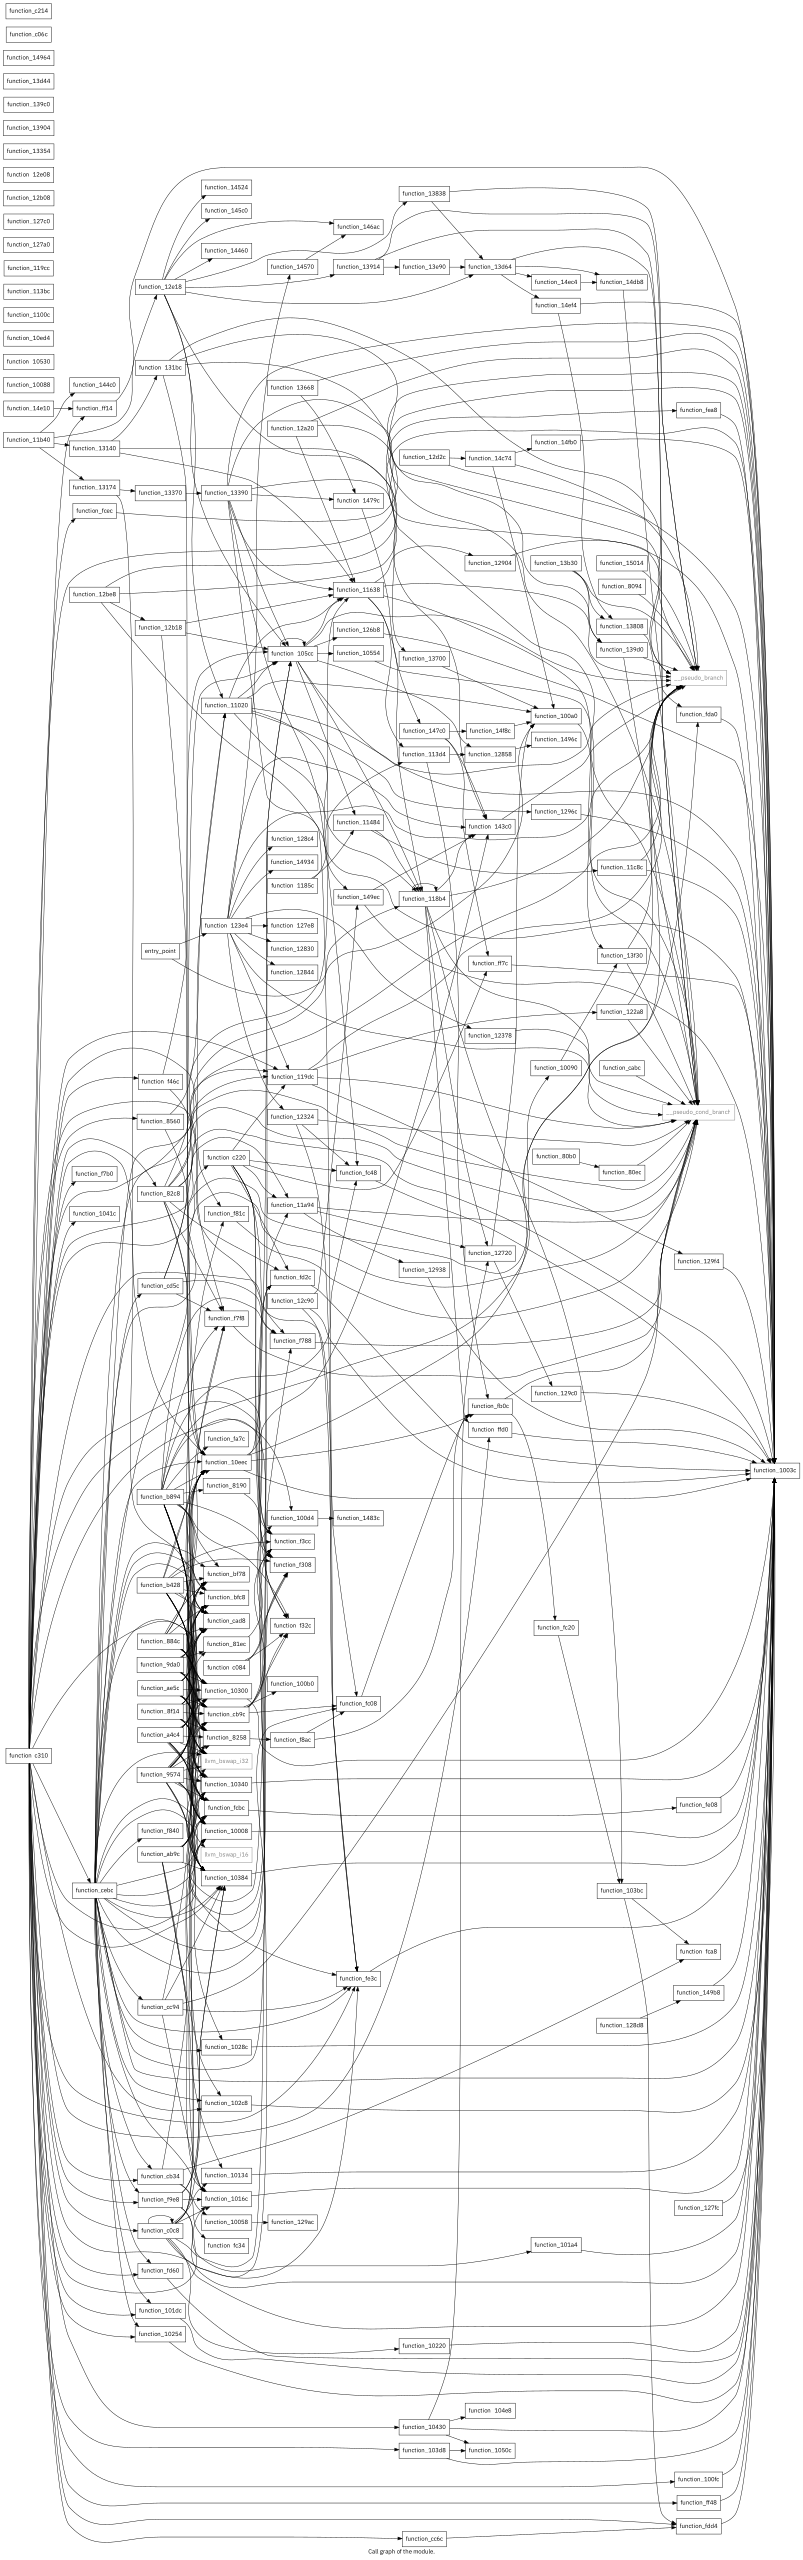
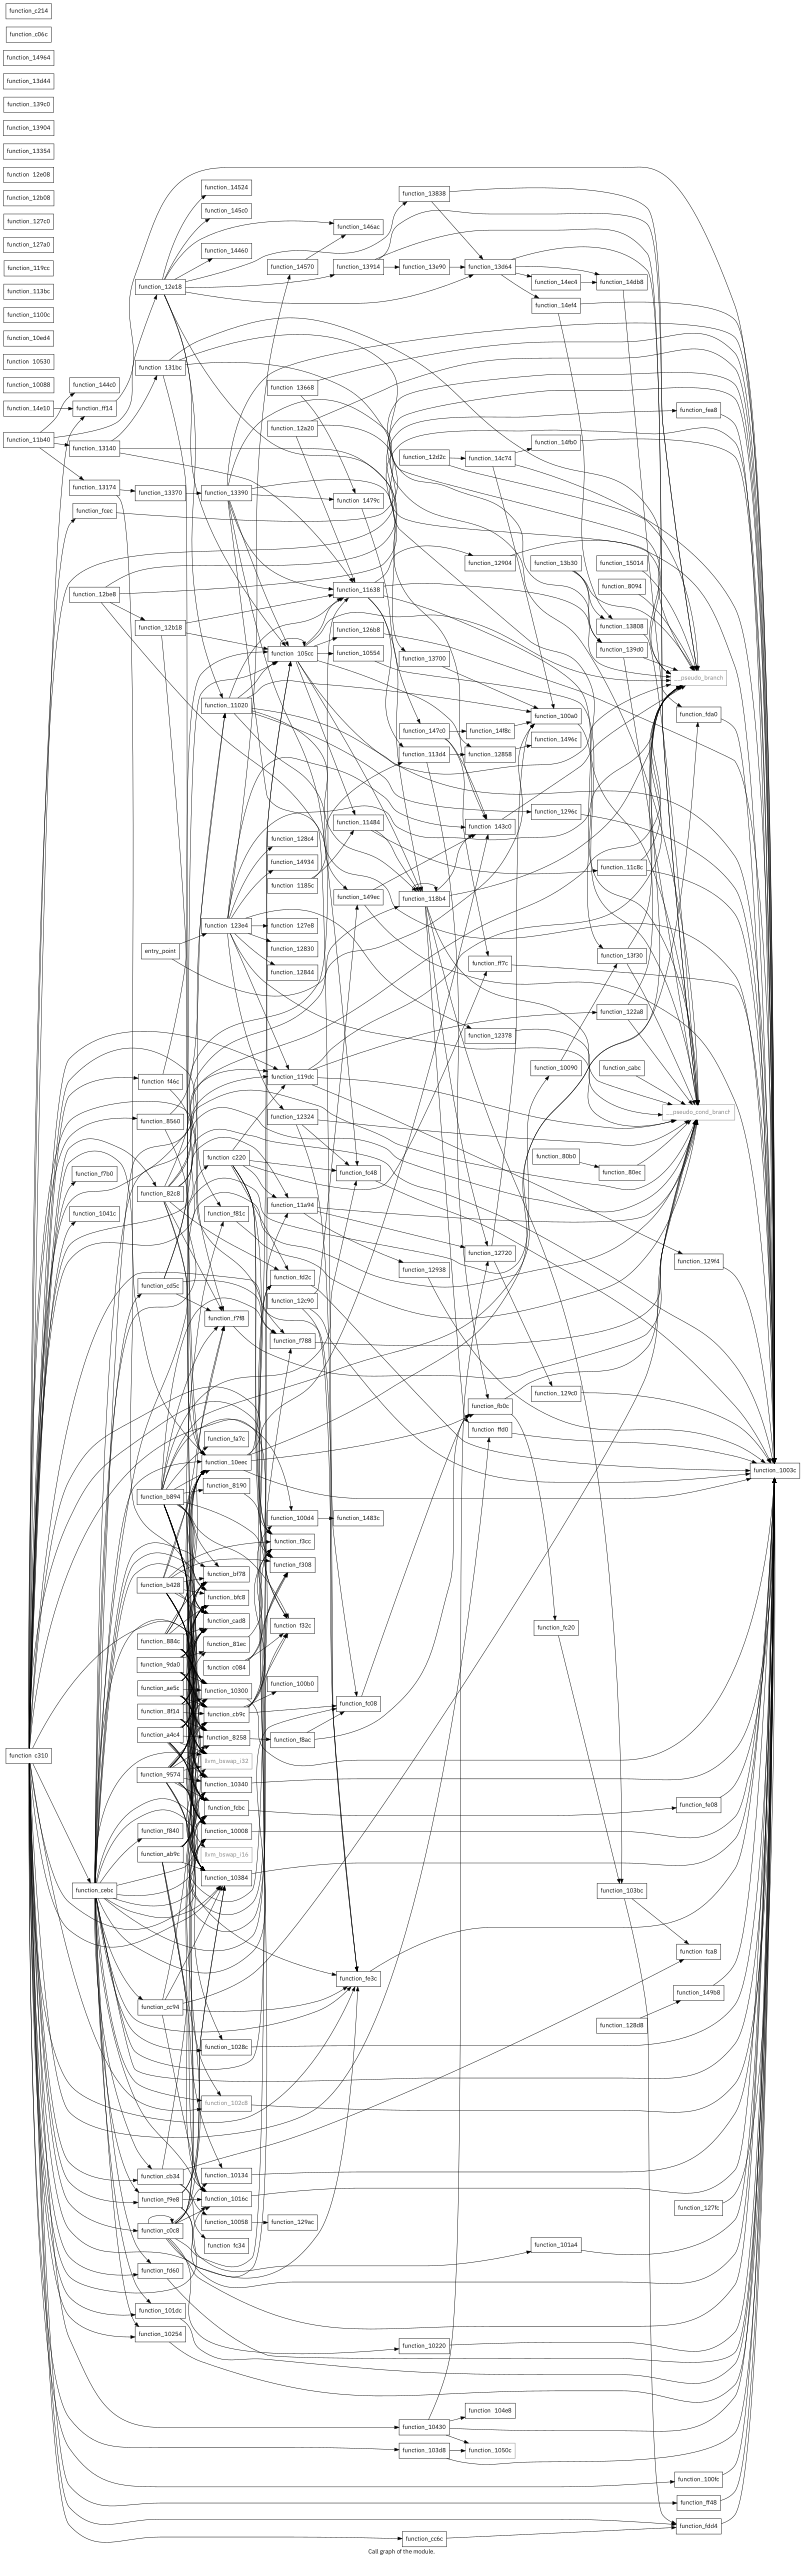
node "function_102c8": fontcolor black -> gray50
node "function_1050c": color black -> gray50
